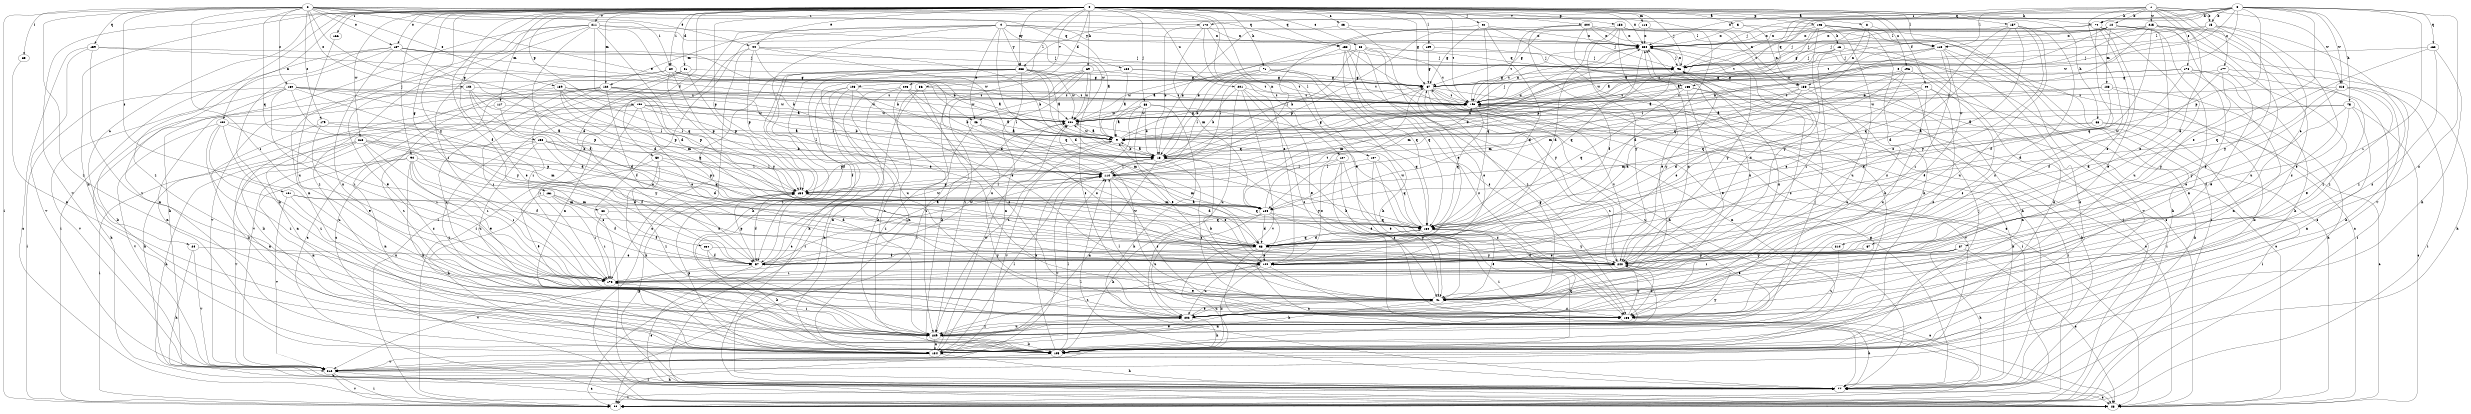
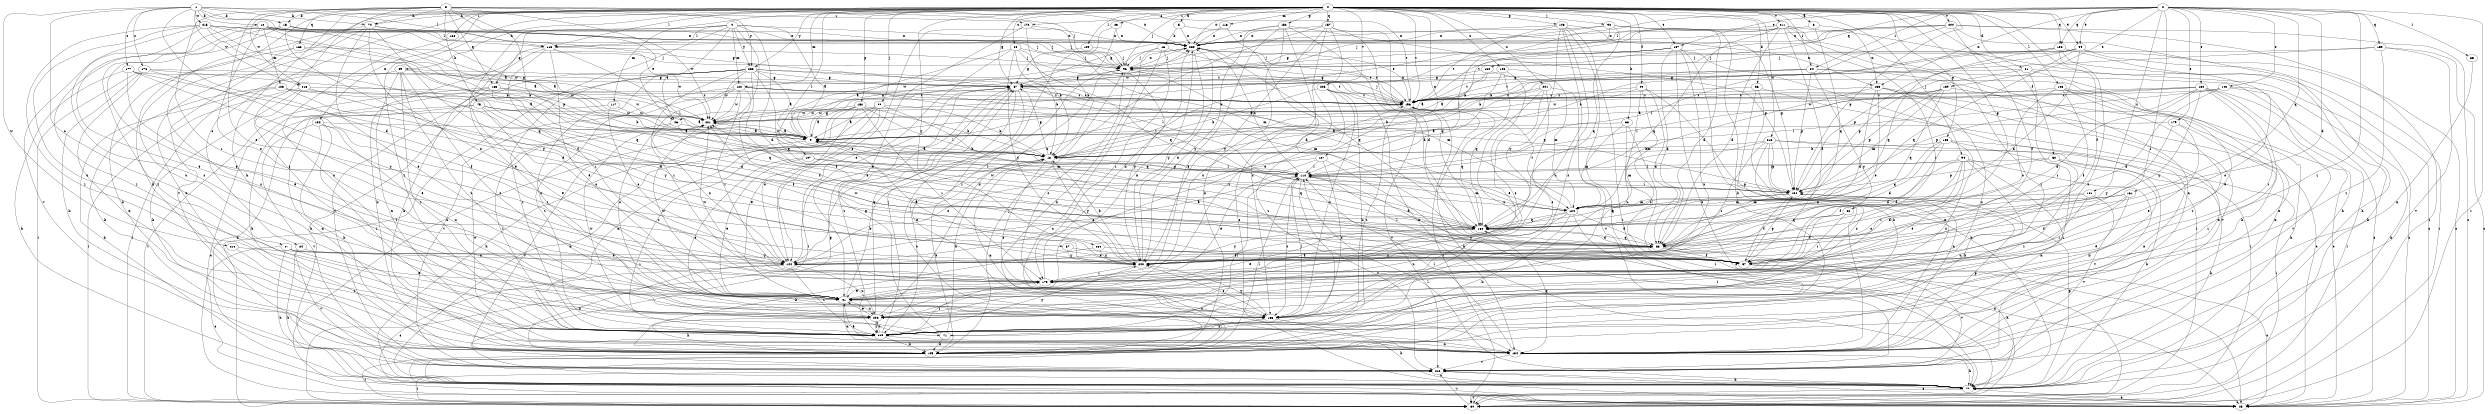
edge "71" -> "183": reversed
